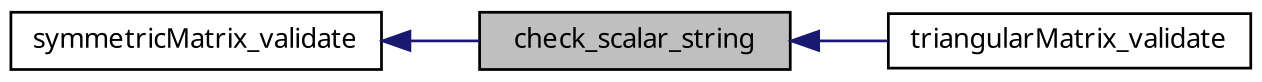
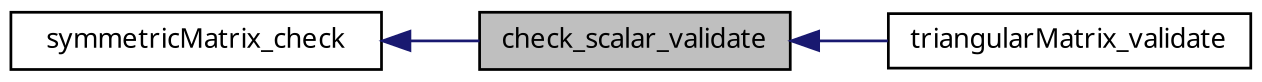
node "symmetricMatrix_validate": label "symmetricMatrix_validate" -> "symmetricMatrix_check"
node "check_scalar_string": label "check_scalar_string" -> "check_scalar_validate"
